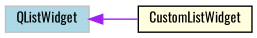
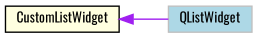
edge "CustomListWidget" -> "QListWidget": reversed
